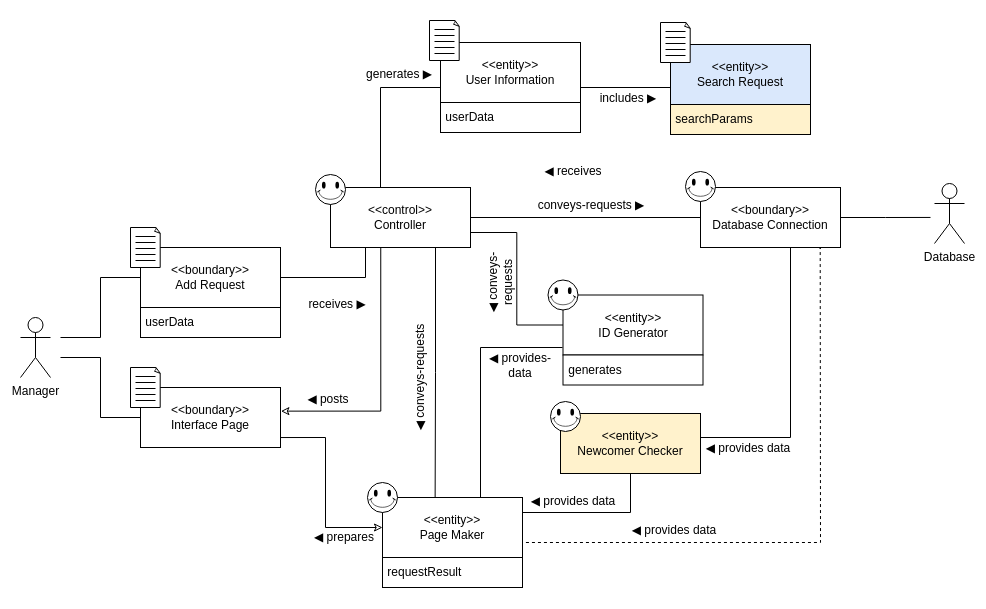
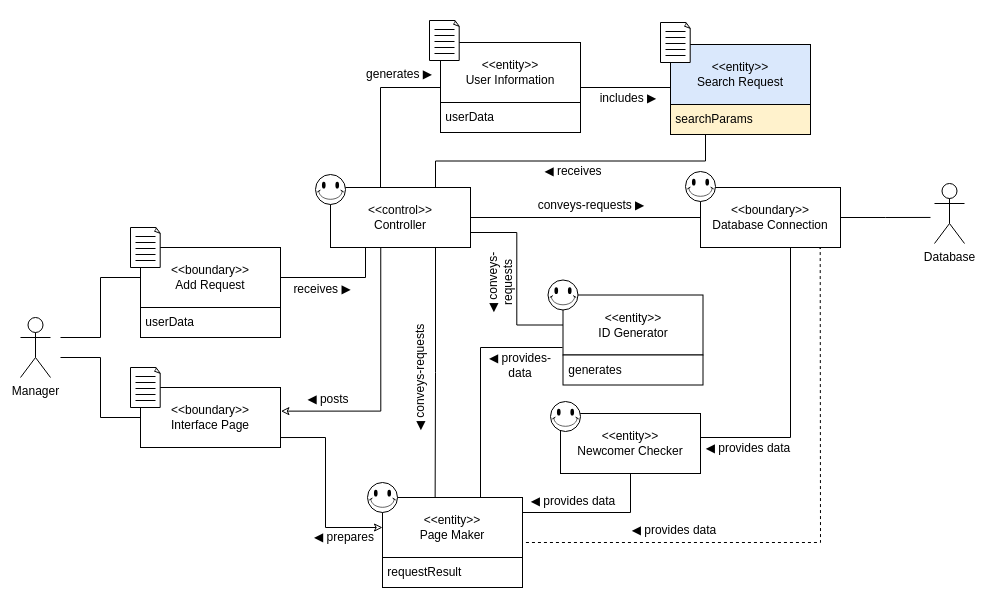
edge "searchParams" -- "<<control>> Controller": added
node "receives ▶": moved (338, 305) -> (323, 290)
node "<<entity>> Newcomer Checker": fillcolor #fff2cc -> #ffffff
